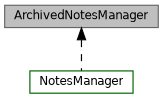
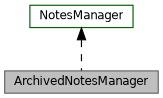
edge "NotesManager" -> "ArchivedNotesManager": reversed
